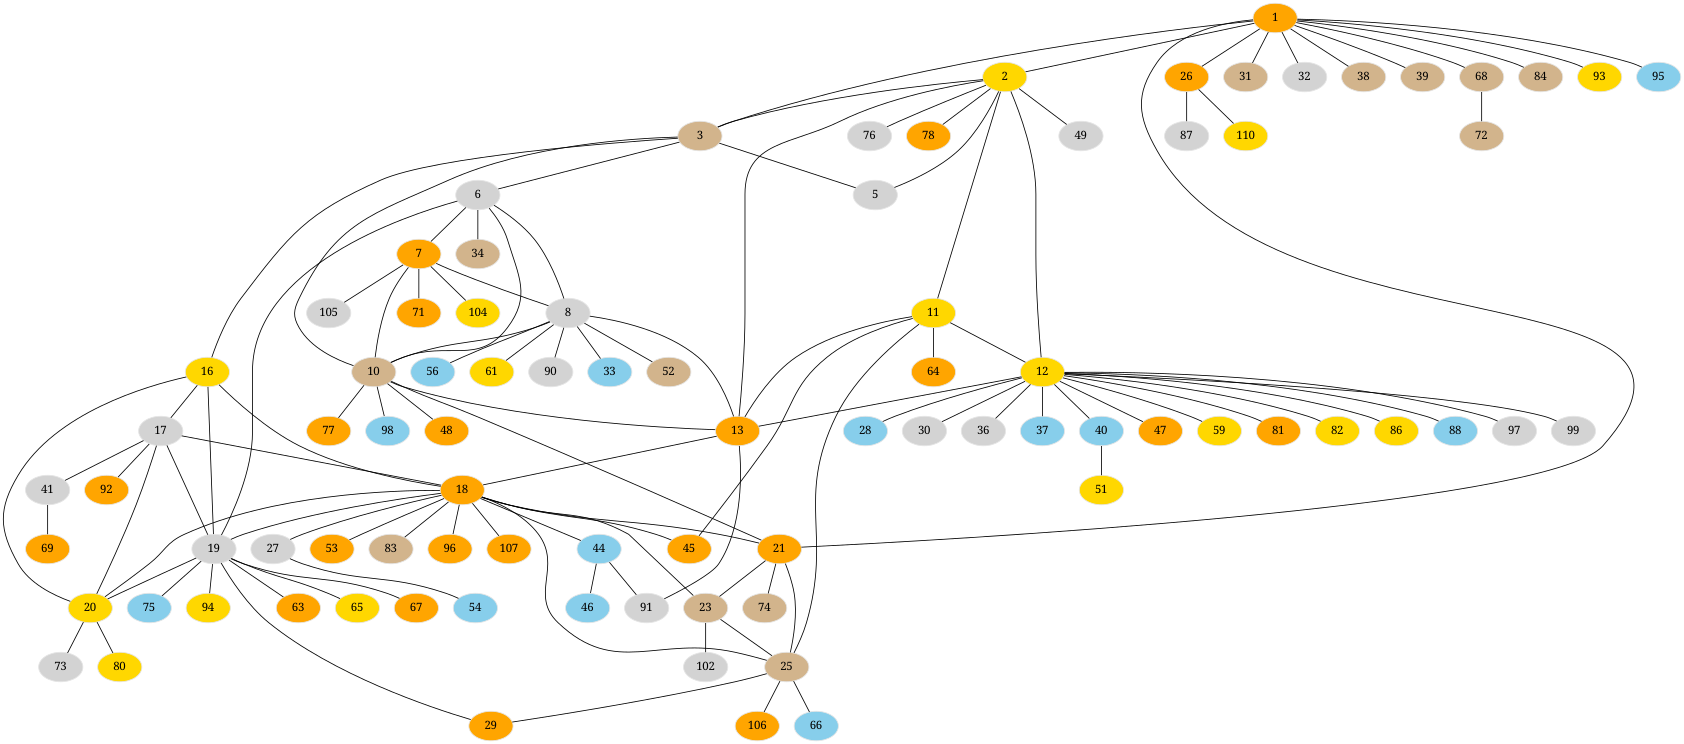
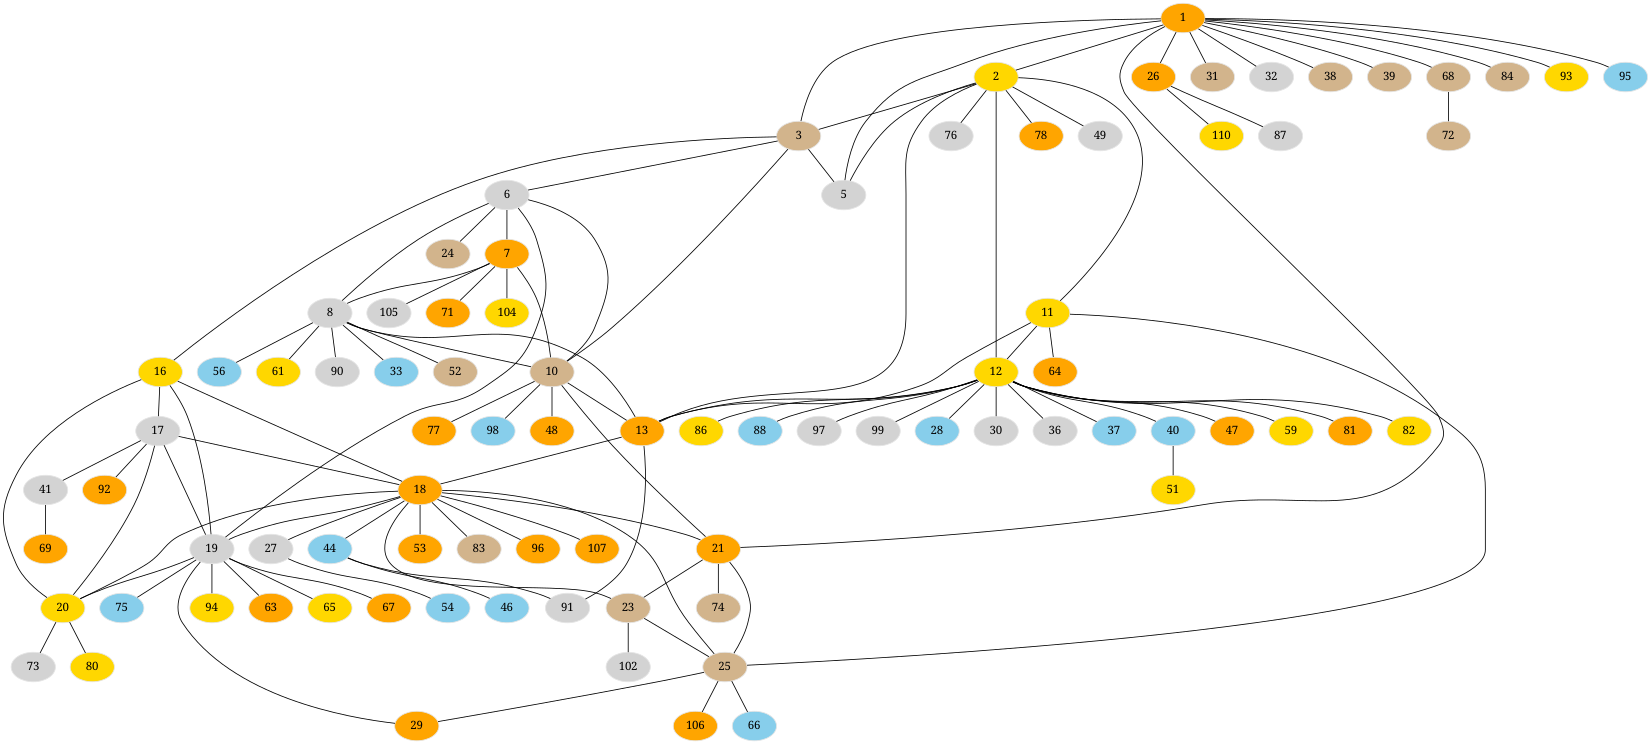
edge "1" -- "5": added
node "34": label "34" -> "24"
node "45": removed
